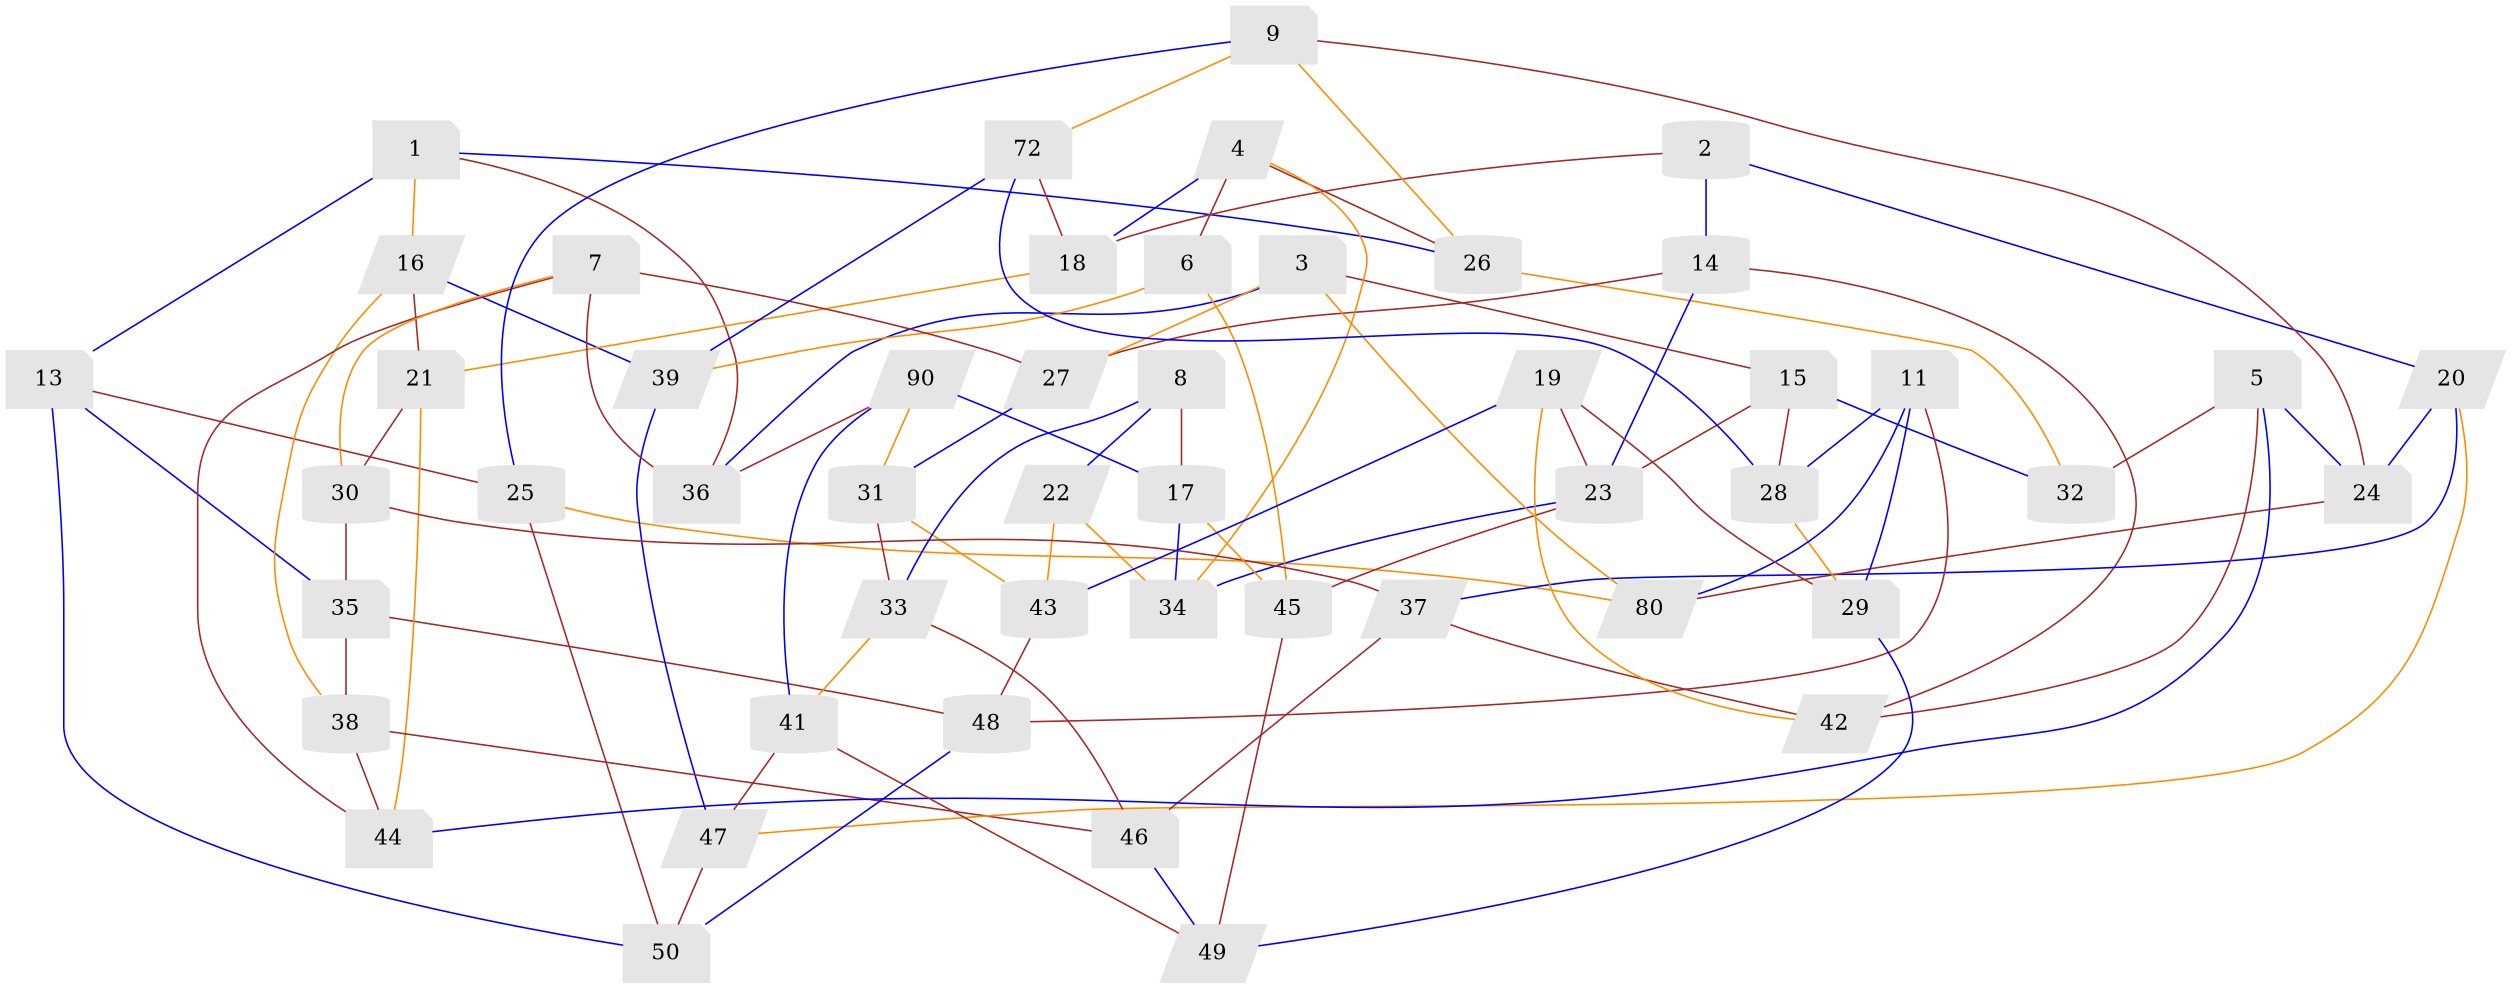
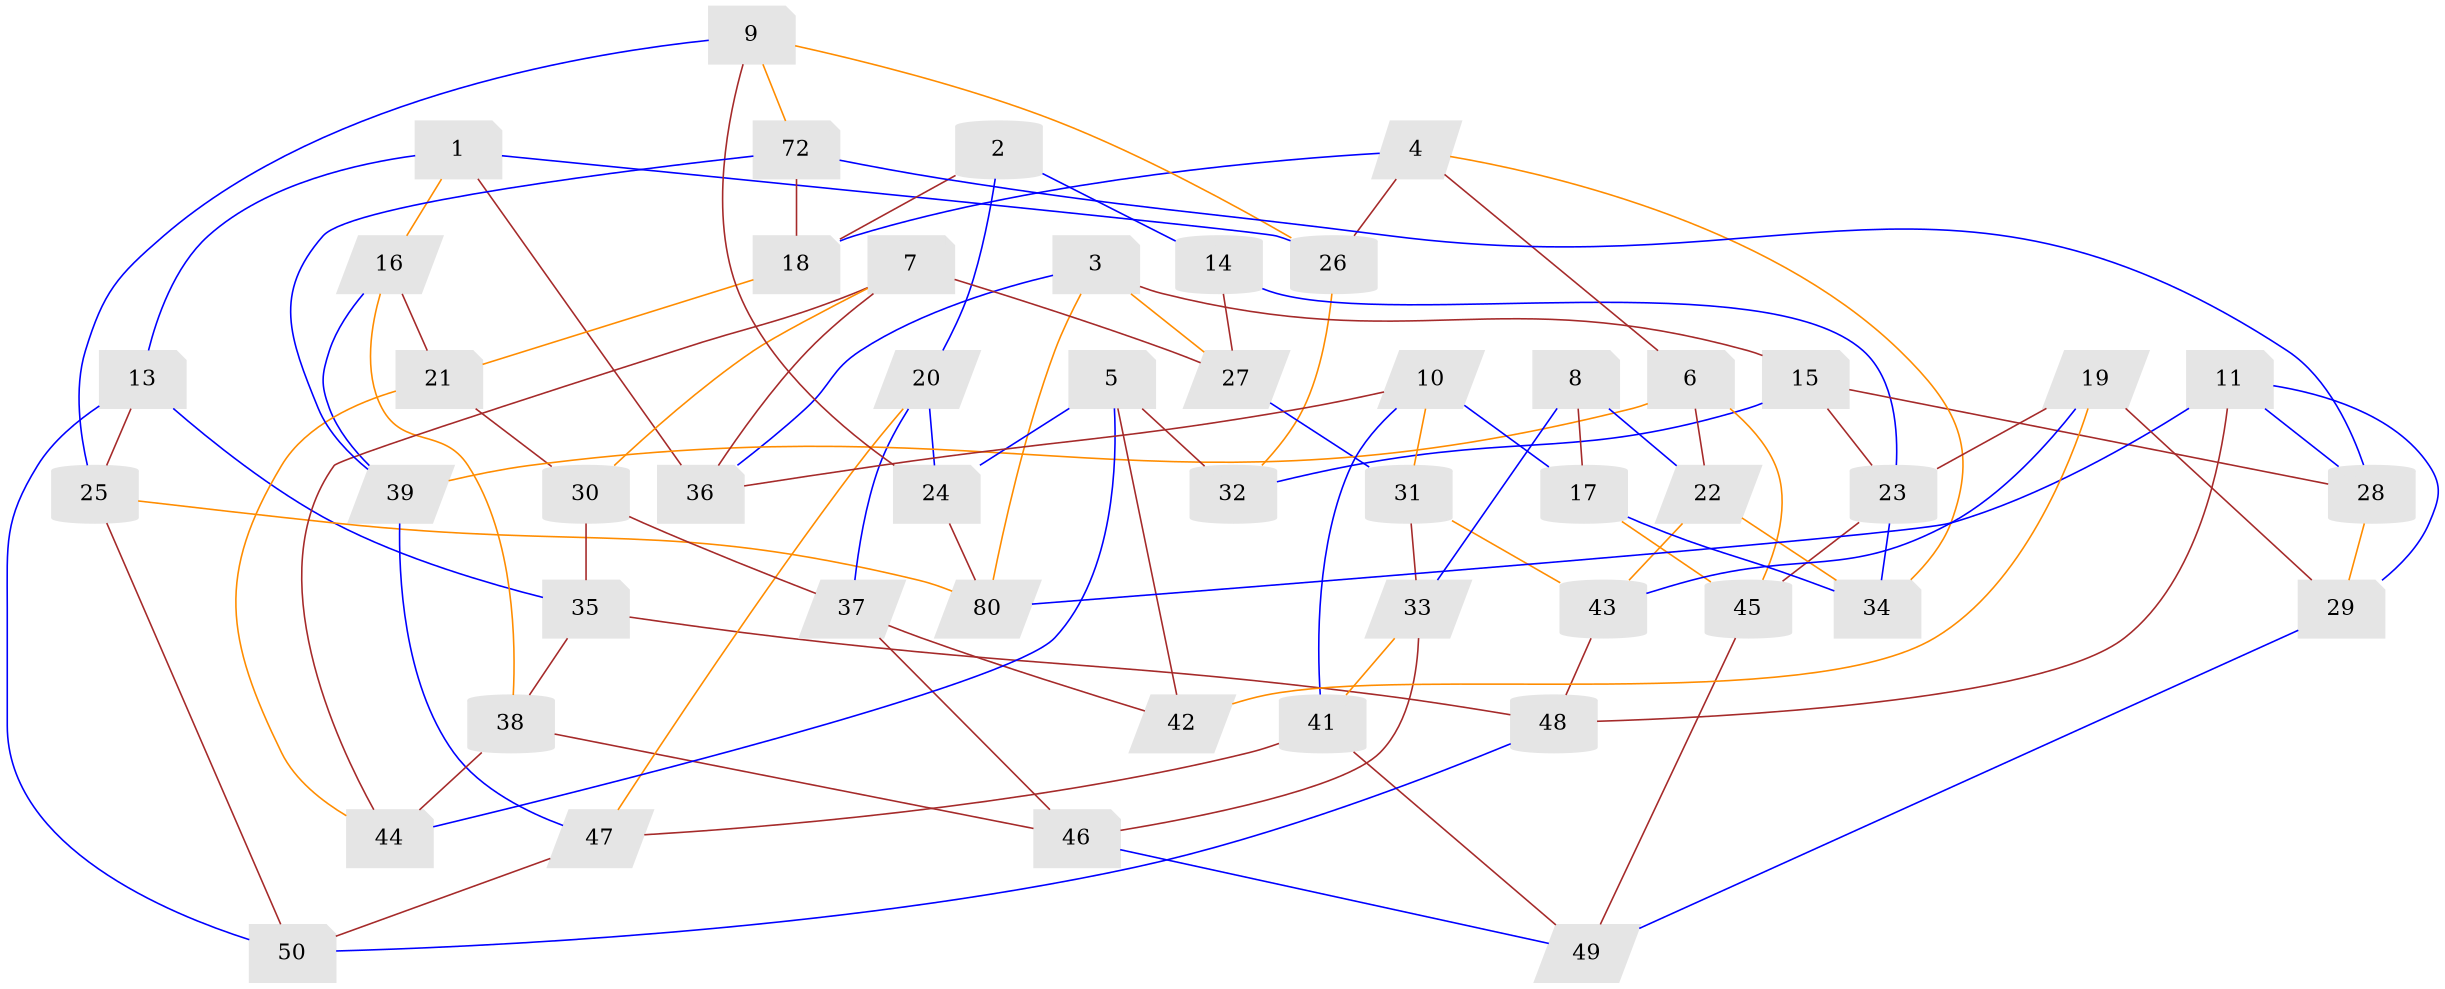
node "90": label "90" -> "10"
edge "14" -- "42": removed
edge "6" -- "22": added
